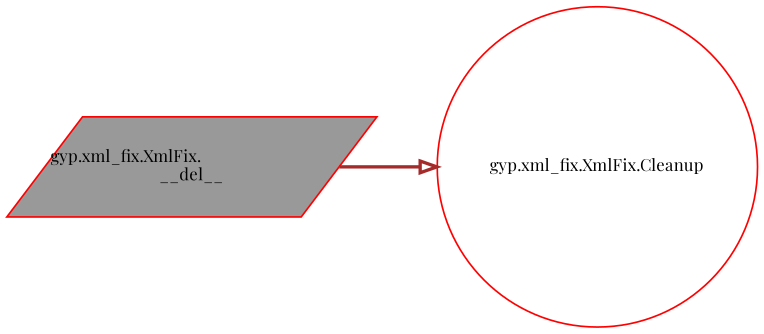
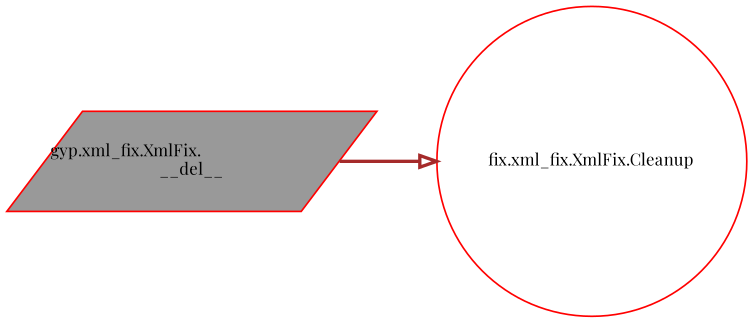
node "gyp.xml_fix.XmlFix.Cleanup": label "gyp.xml_fix.XmlFix.Cleanup" -> "fix.xml_fix.XmlFix.Cleanup"
